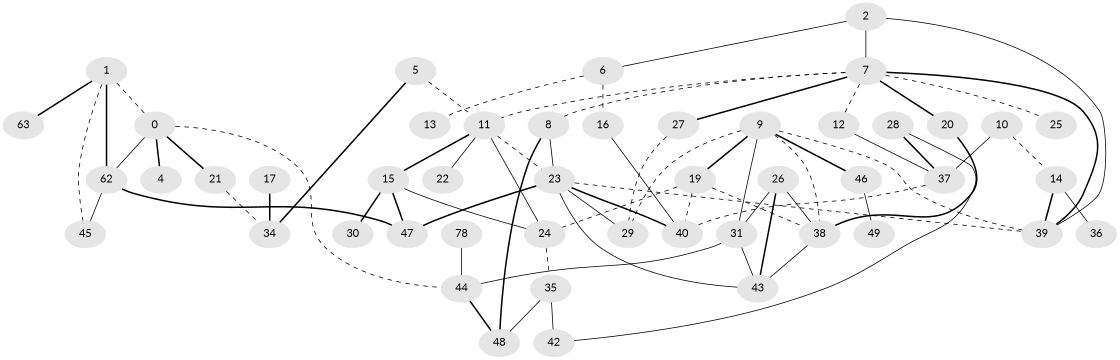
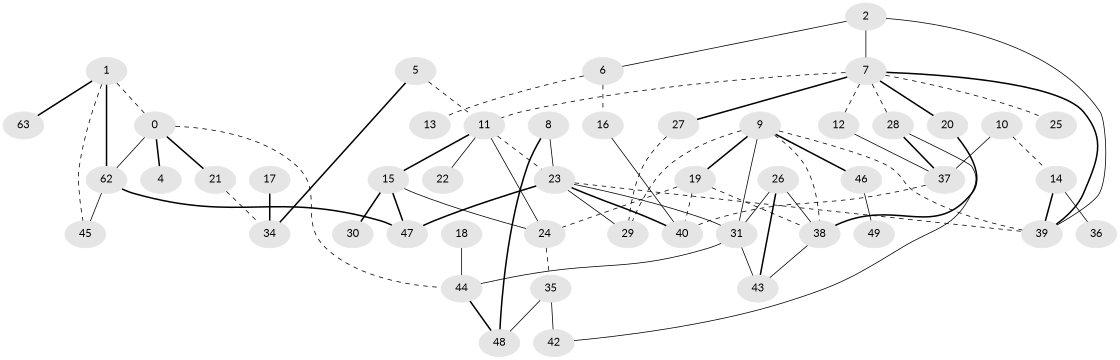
edge "7" -- "8": now "7" -- "28"
node "78": label "78" -> "18"
edge "23" -- "43": now "23" -- "31"
